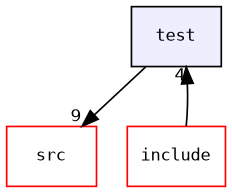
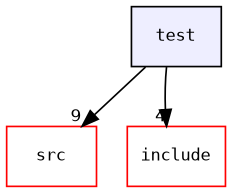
edge "include" -> "test": reversed
